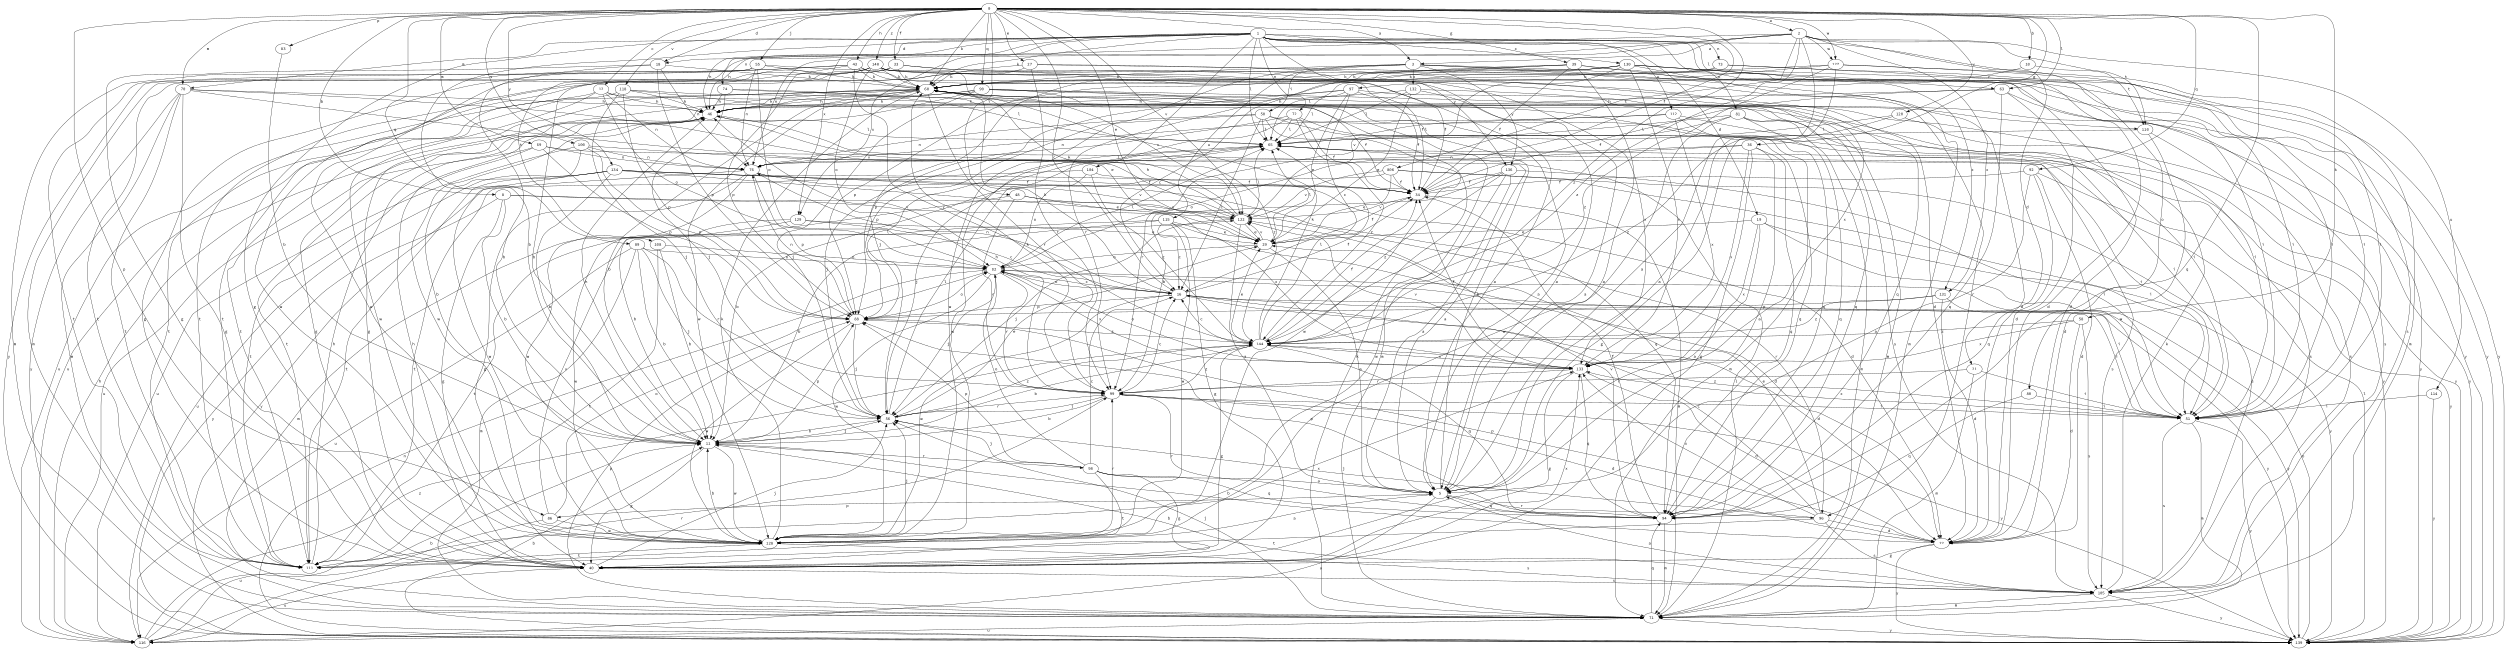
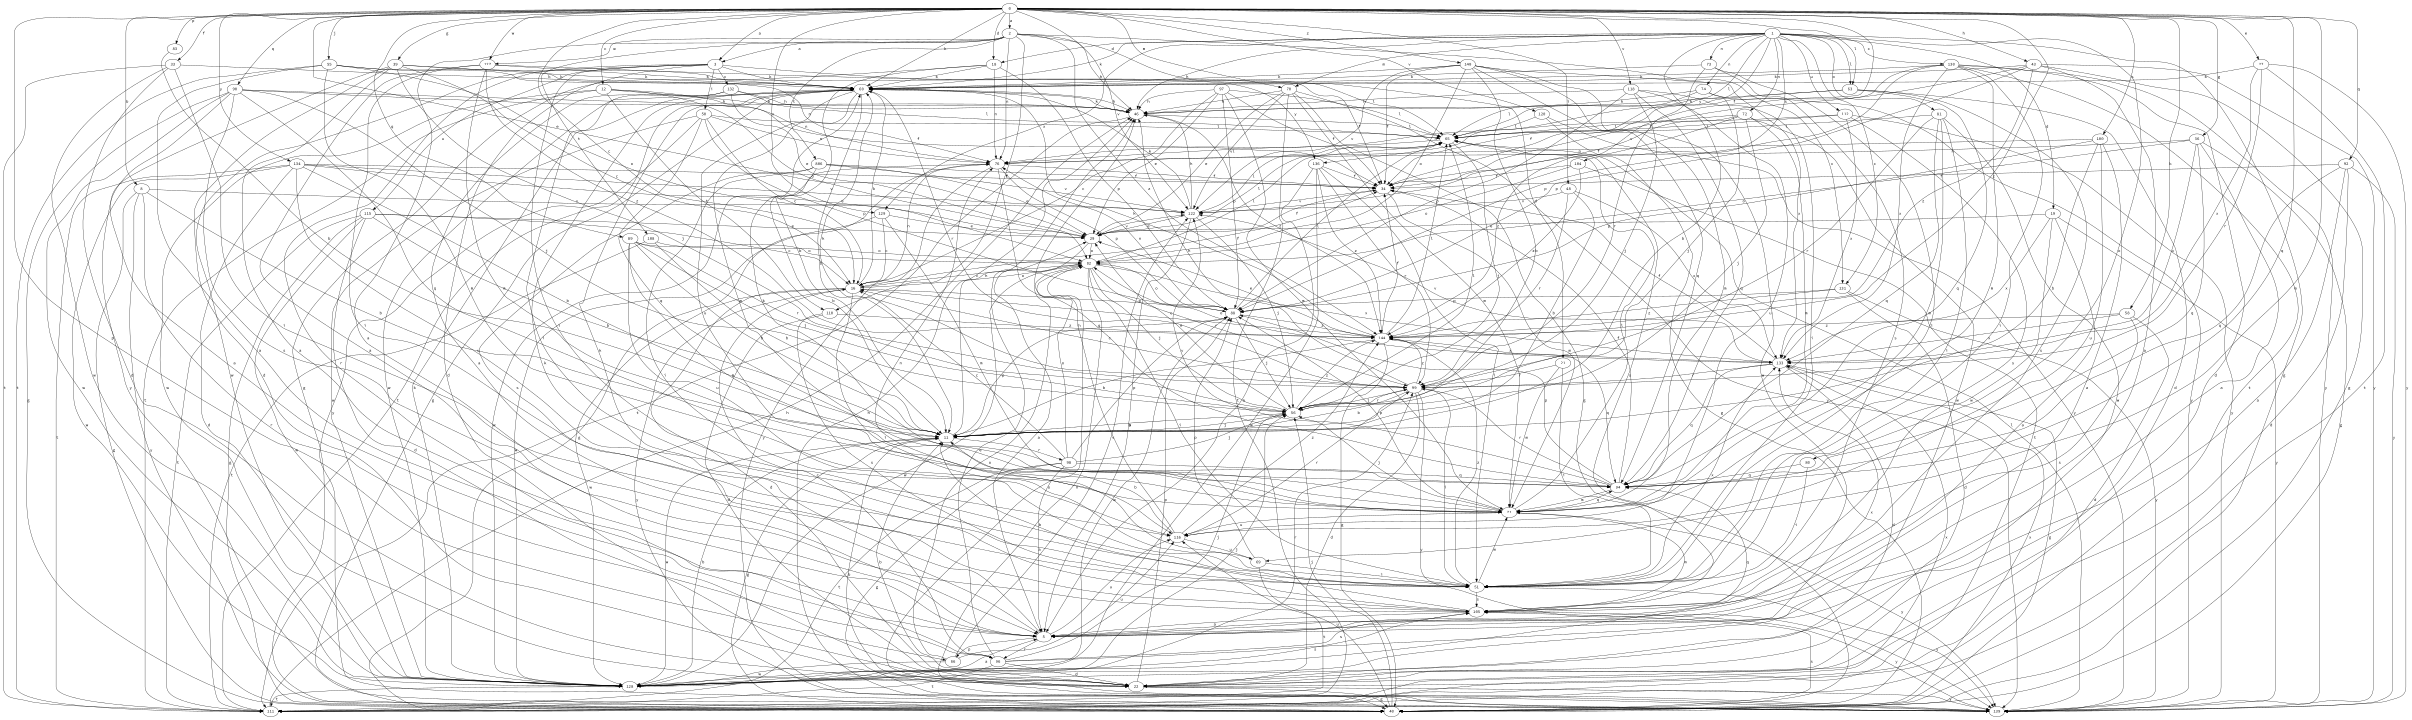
node "10": removed
edge "136" -> "99": label "b" -> "r"
edge "69" -> "116": reversed
node "114": removed
